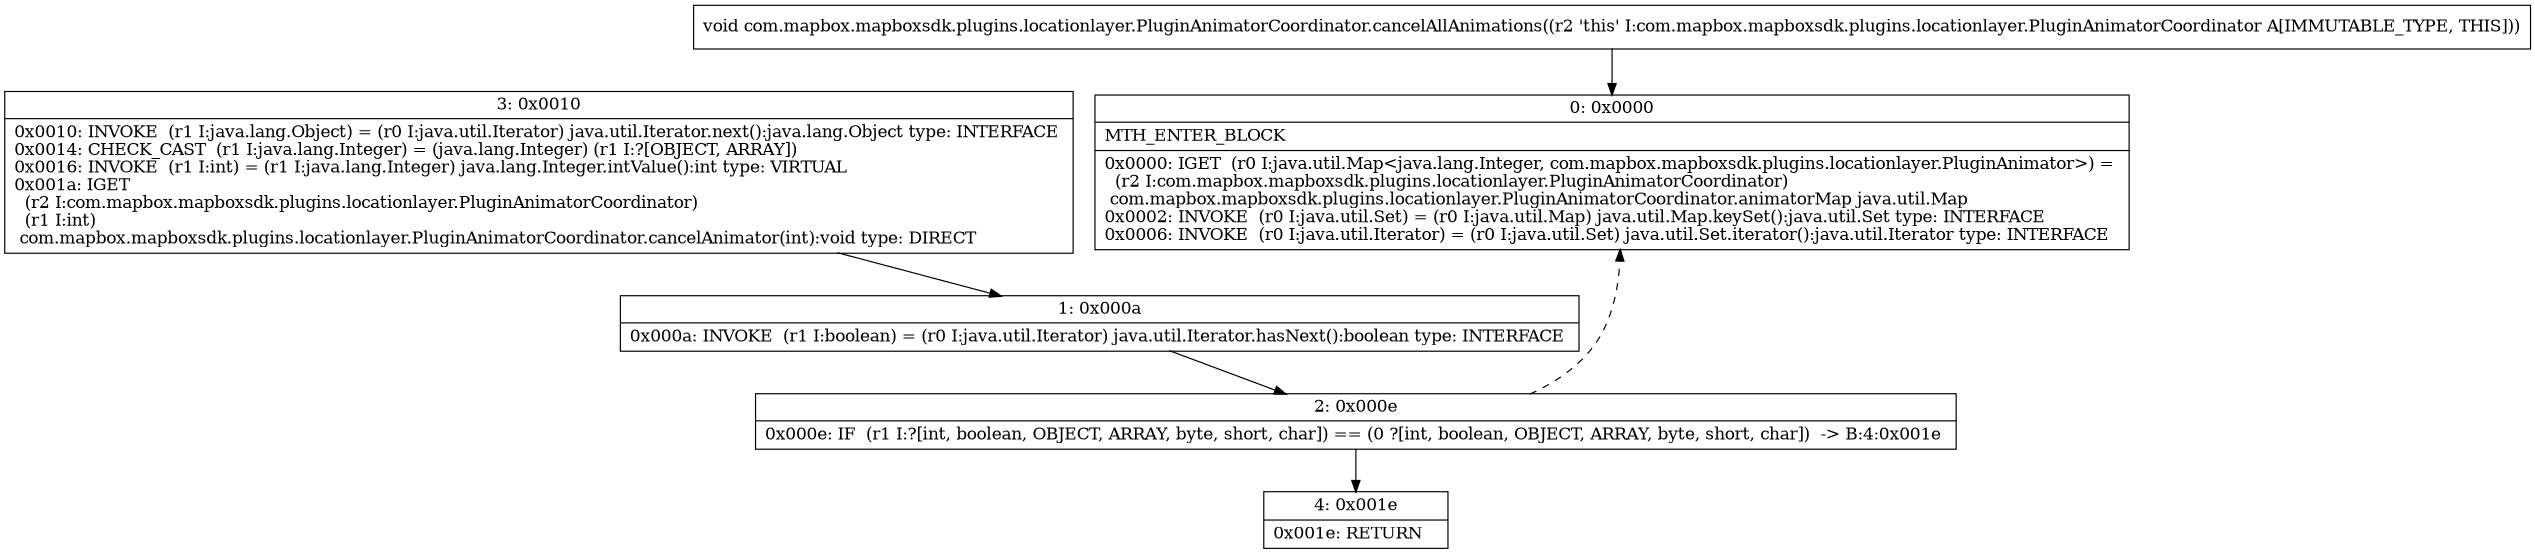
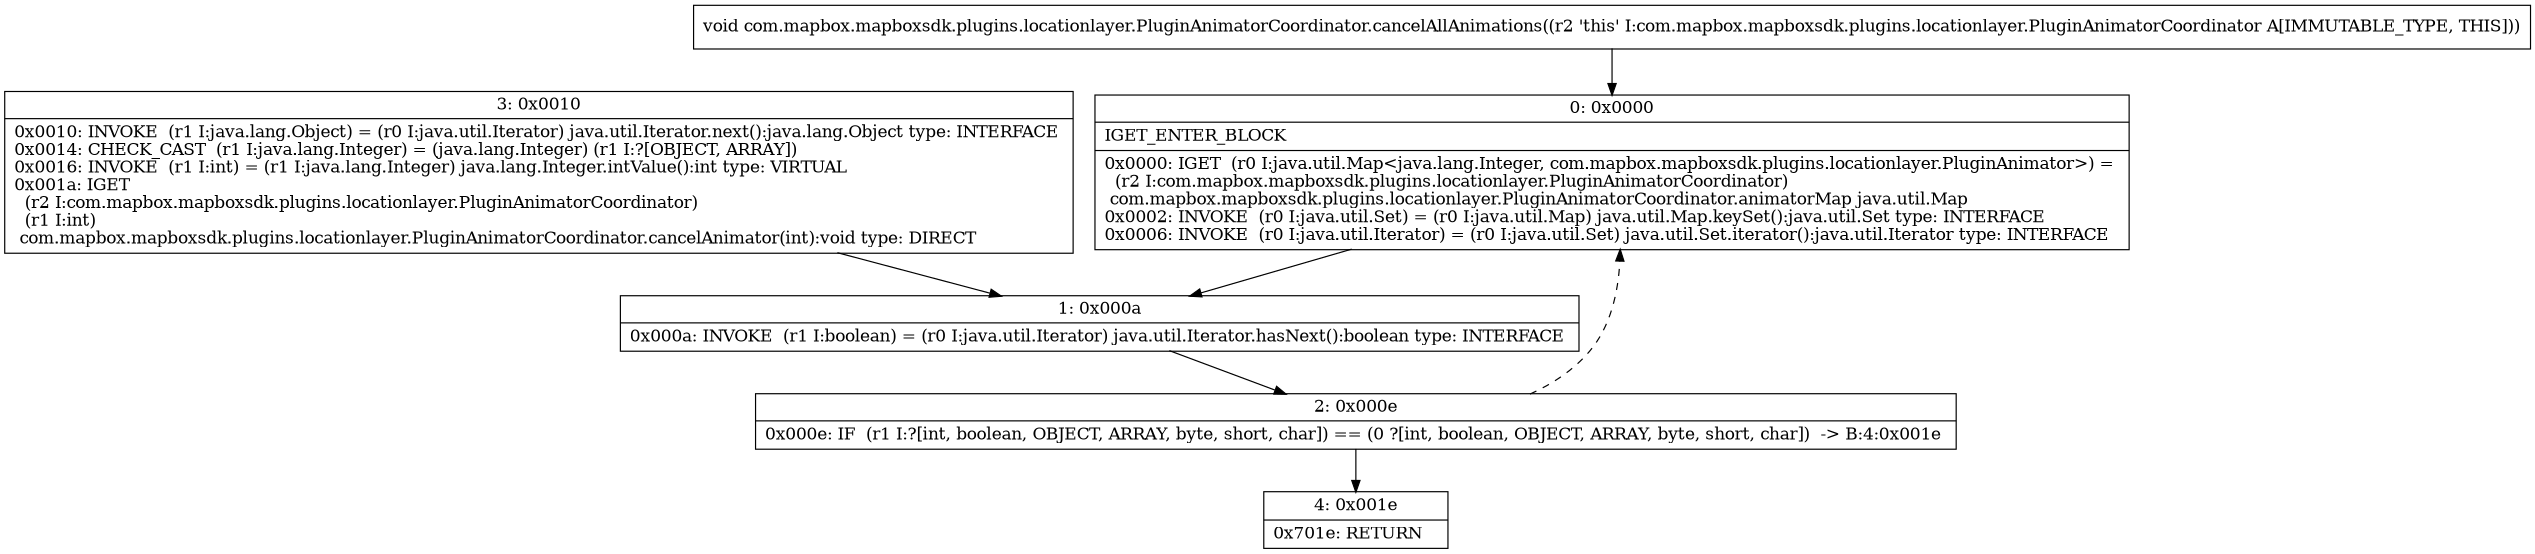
node "0: 0x0000": text "MTH_ENTER_BLOCK" -> "IGET_ENTER_BLOCK"
edge "0: 0x0000" -> "1: 0x000a": added
node "4: 0x001e": text "0x001e: RETURN" -> "0x701e: RETURN"
